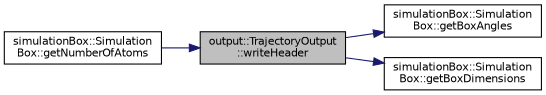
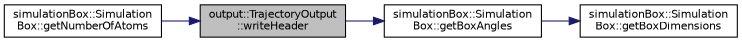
edge "output::TrajectoryOutput ::writeHeader" -> "simulationBox::Simulation Box::getBoxDimensions": now "simulationBox::Simulation Box::getBoxAngles" -> "simulationBox::Simulation Box::getBoxDimensions"
